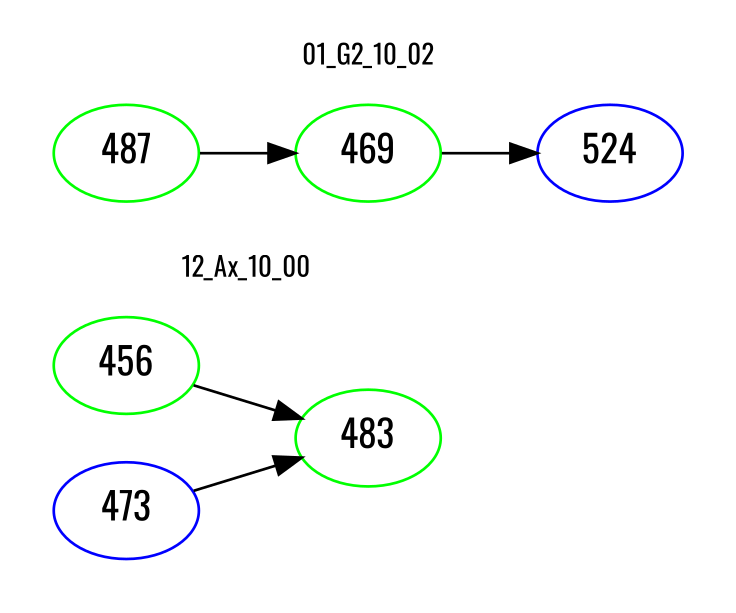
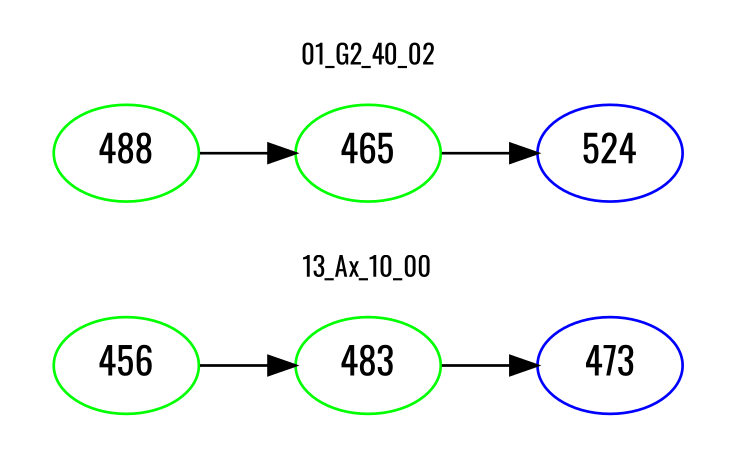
cluster "01_G2_10_02": label "01_G2_10_02" -> "01_G2_40_02"
node "487": label "487" -> "488"
node "469": label "469" -> "465"
cluster "12_Ax_10_00": label "12_Ax_10_00" -> "13_Ax_10_00"
edge "473" -> "483": reversed
